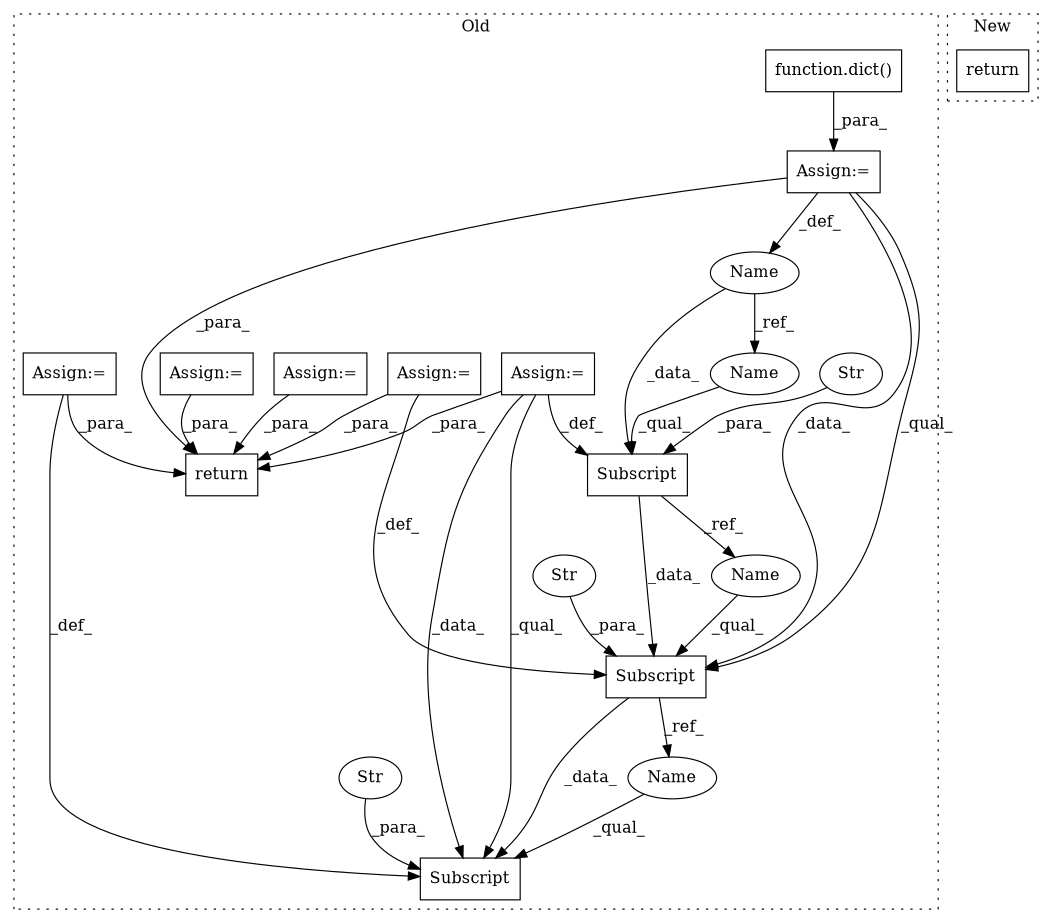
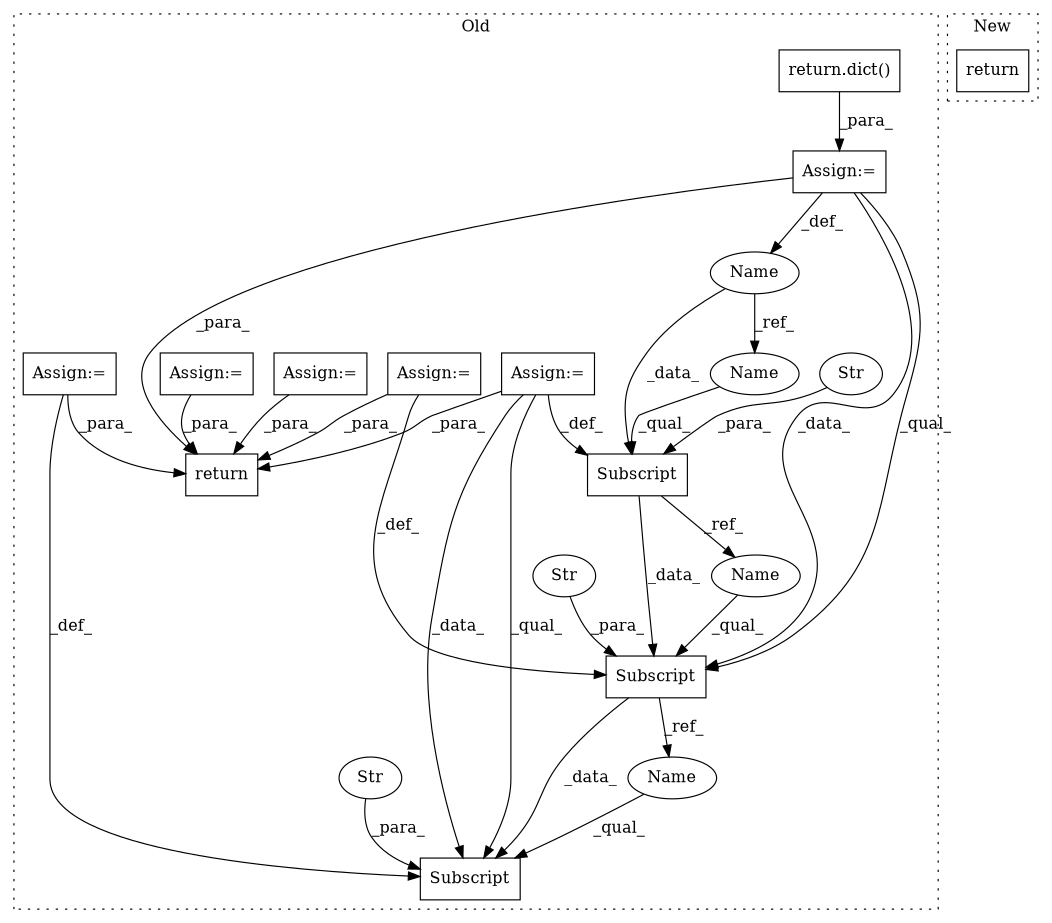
node "function.dict()": label "function.dict()" -> "return.dict()"
